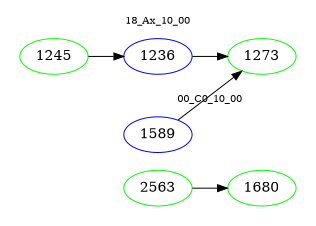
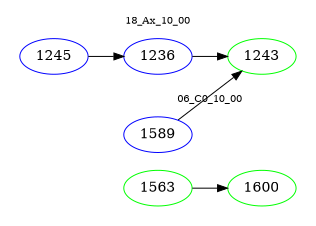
node "1245": color green -> blue
node "1273": label "1273" -> "1243"
cluster "00_C0_10_00": label "00_C0_10_00" -> "06_C0_10_00"
node "2563": label "2563" -> "1563"
node "1680": label "1680" -> "1600"
